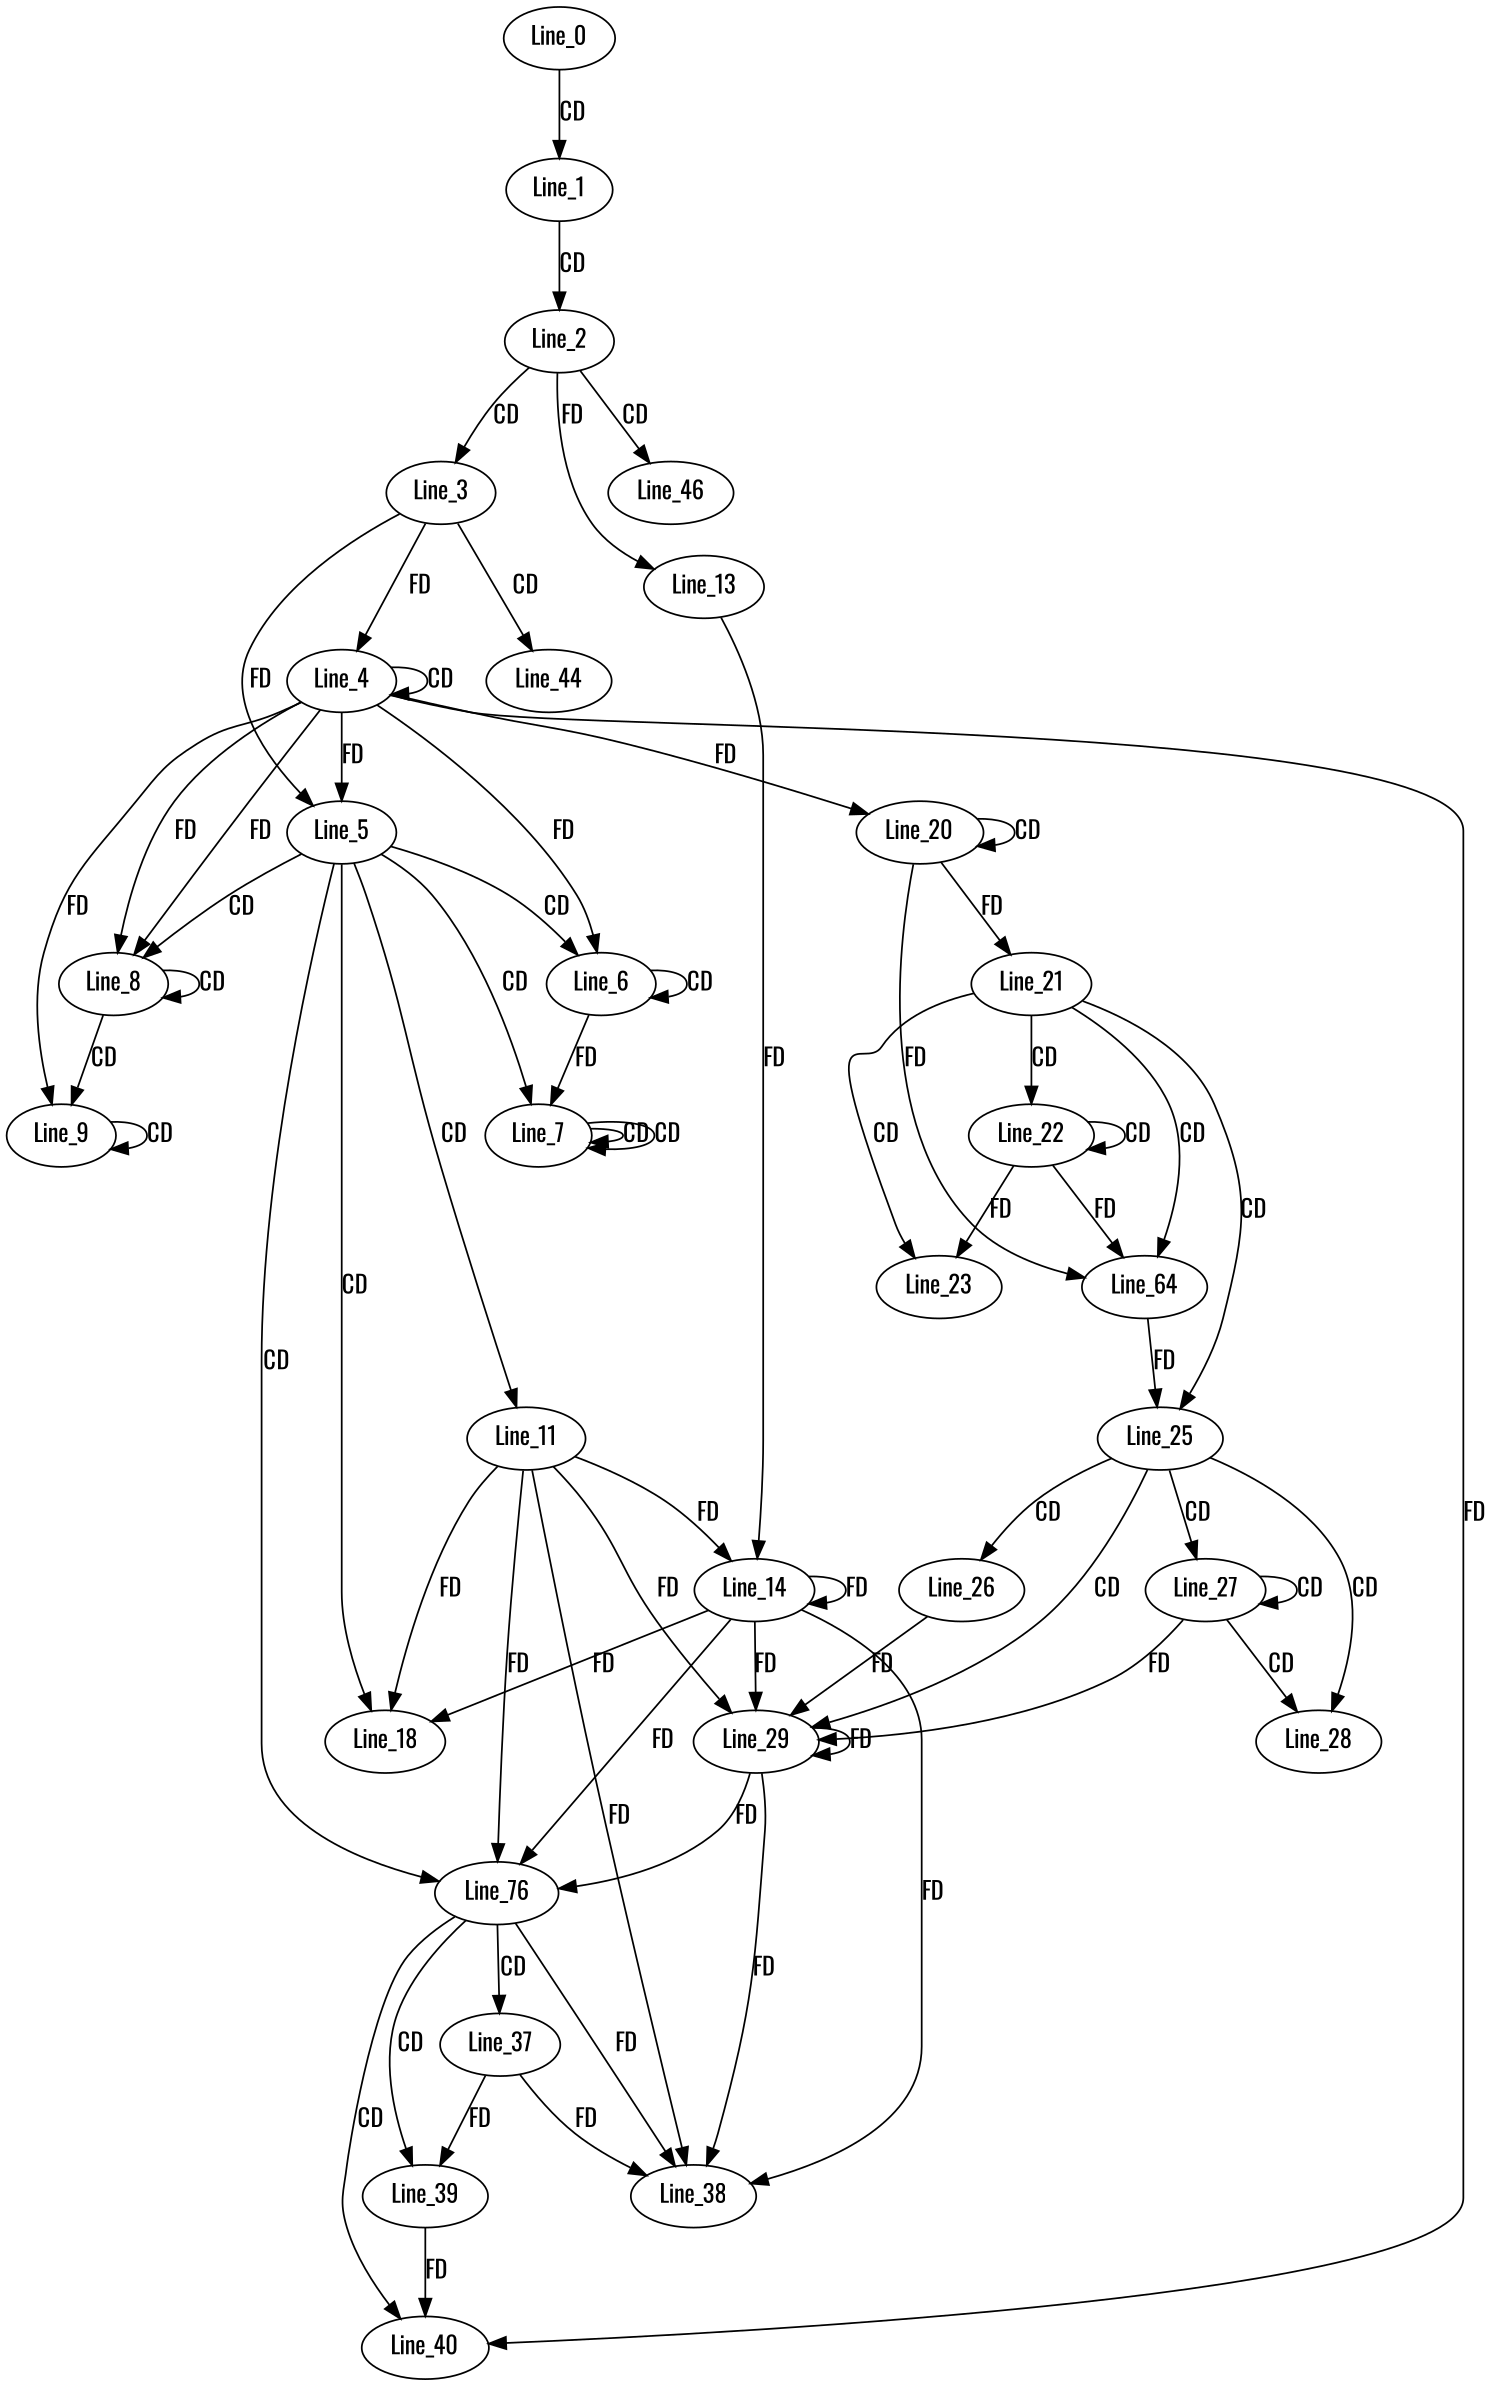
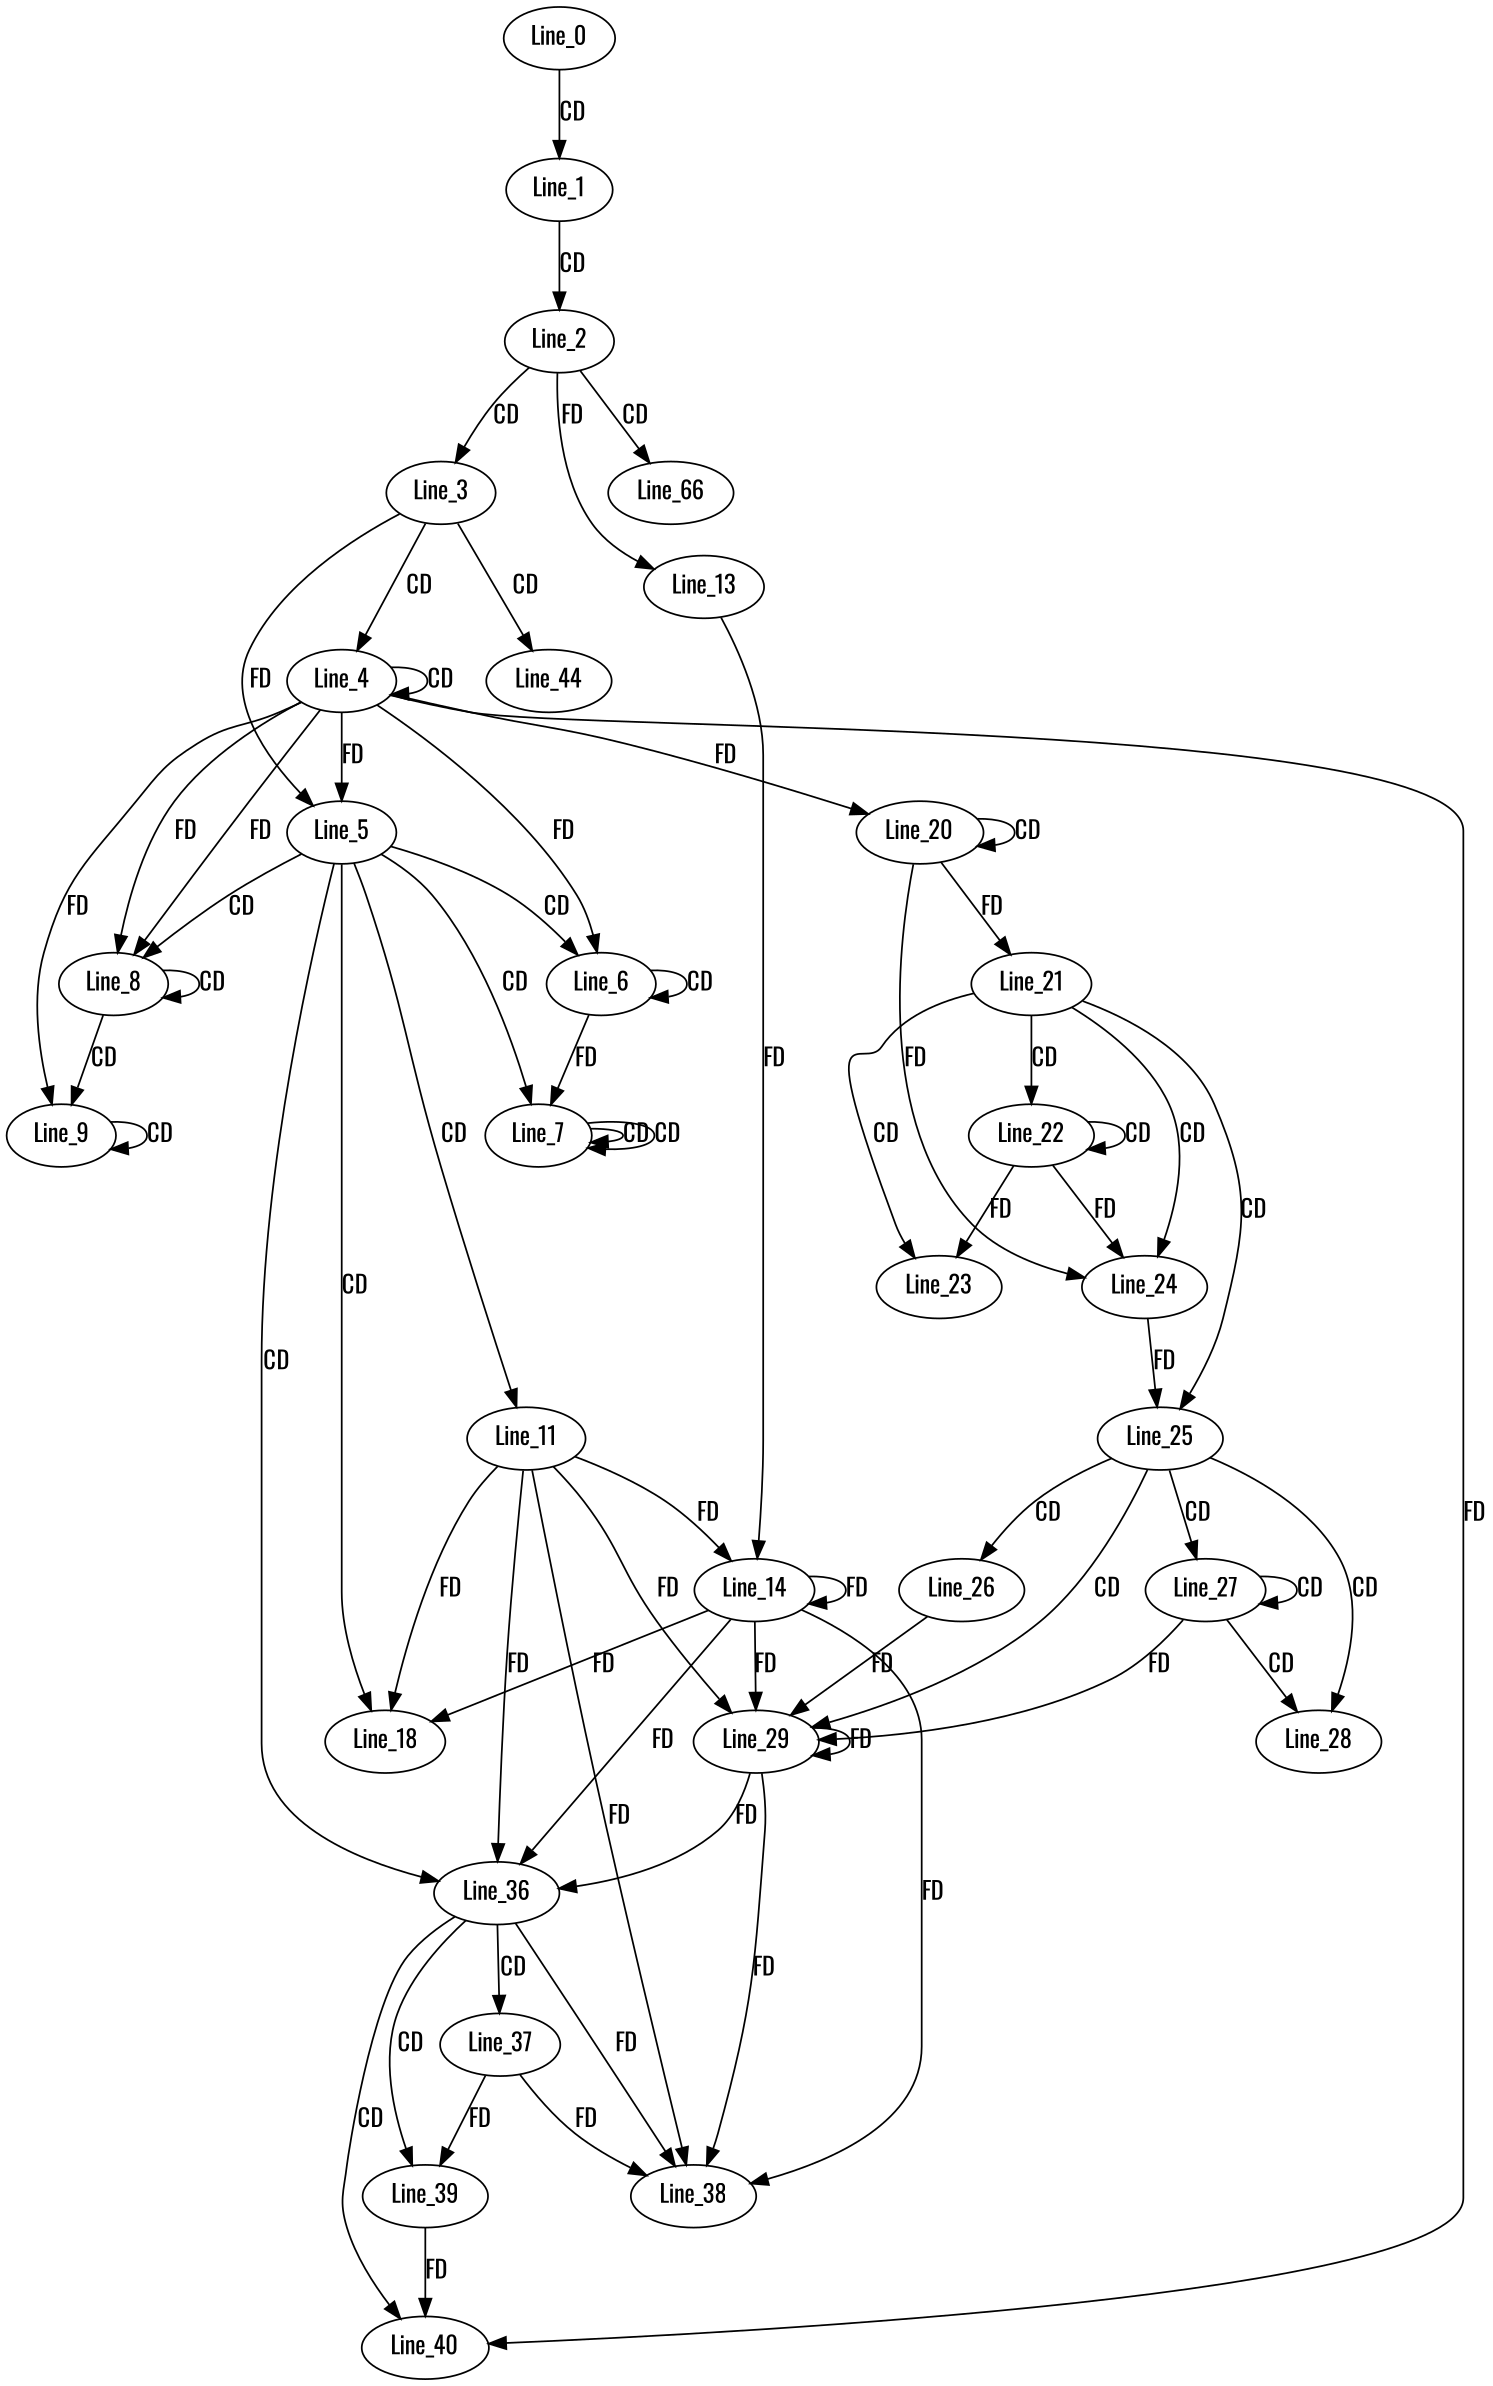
node "Line_46": label "Line_46" -> "Line_66"
edge "Line_3" -> "Line_4": label "FD" -> "CD"
node "Line_64": label "Line_64" -> "Line_24"
node "Line_76": label "Line_76" -> "Line_36"
